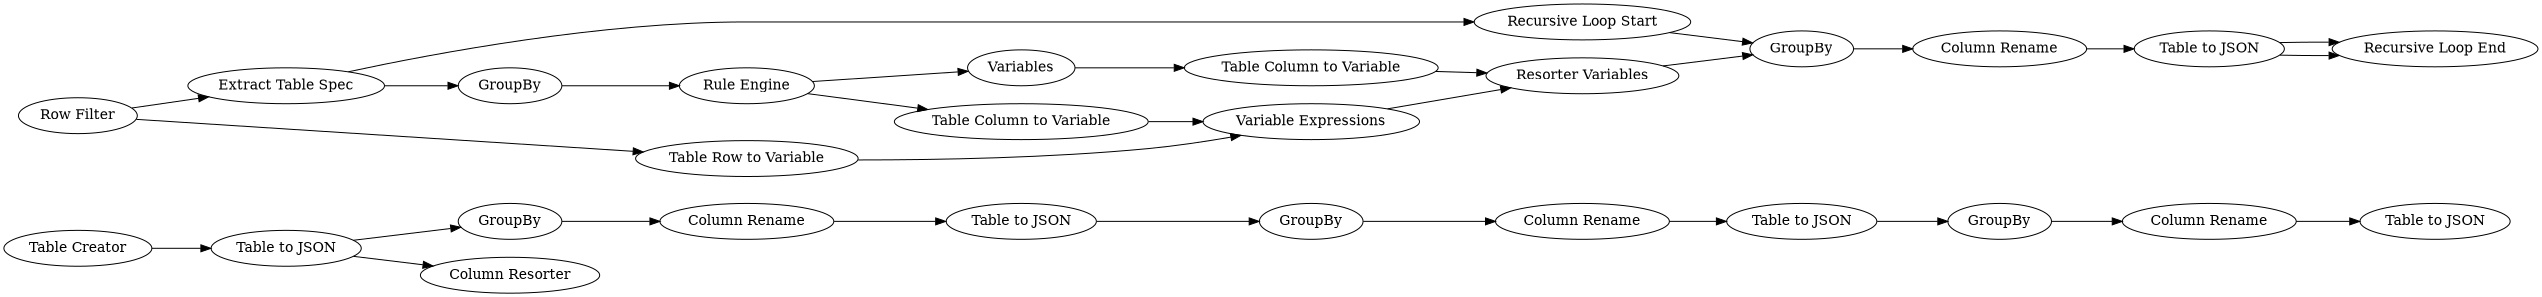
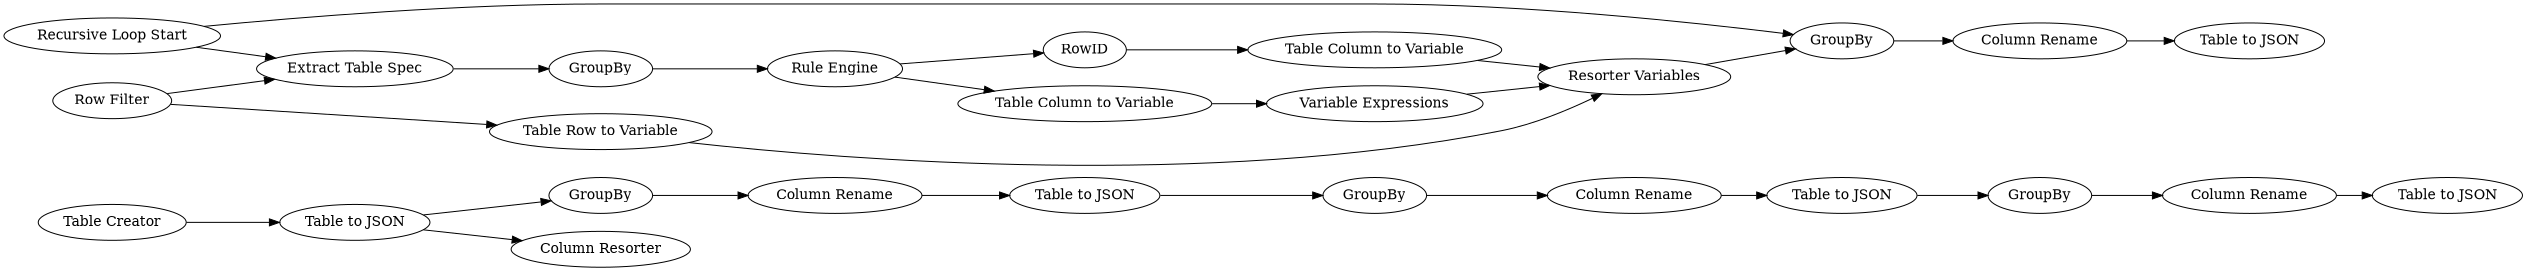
edge "Extract Table Spec" -> "Recursive Loop Start": reversed
node "Recursive Loop End": removed
node "Variables": label "Variables" -> "RowID"
edge "Table Row to Variable" -> "Variable Expressions": now "Table Row to Variable" -> "Resorter Variables"
